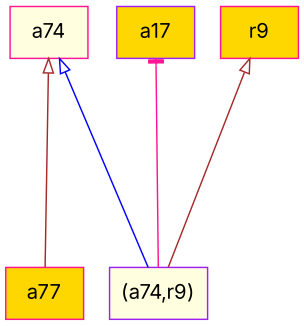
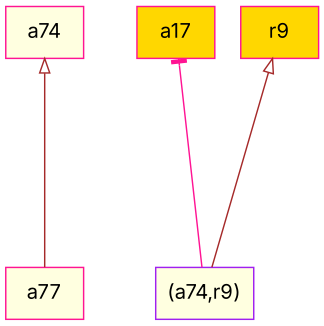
node "a17": color purple -> deeppink
edge "(a74,r9)" -> "a74": removed
node "a77": fillcolor gold -> lightyellow
